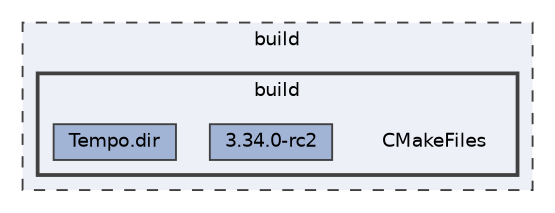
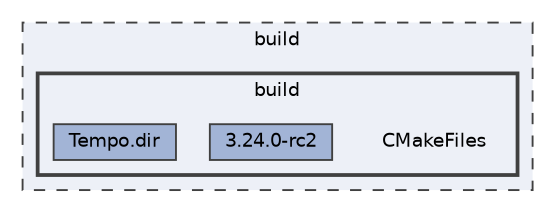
node "3.34.0-rc2": label "3.34.0-rc2" -> "3.24.0-rc2"
